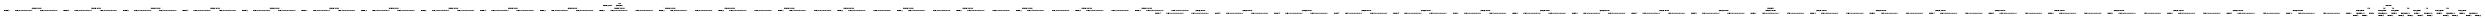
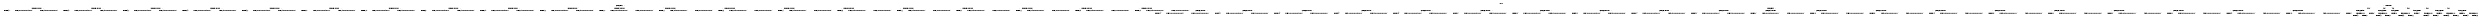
node "IDENTIFIERS: top_module": removed
